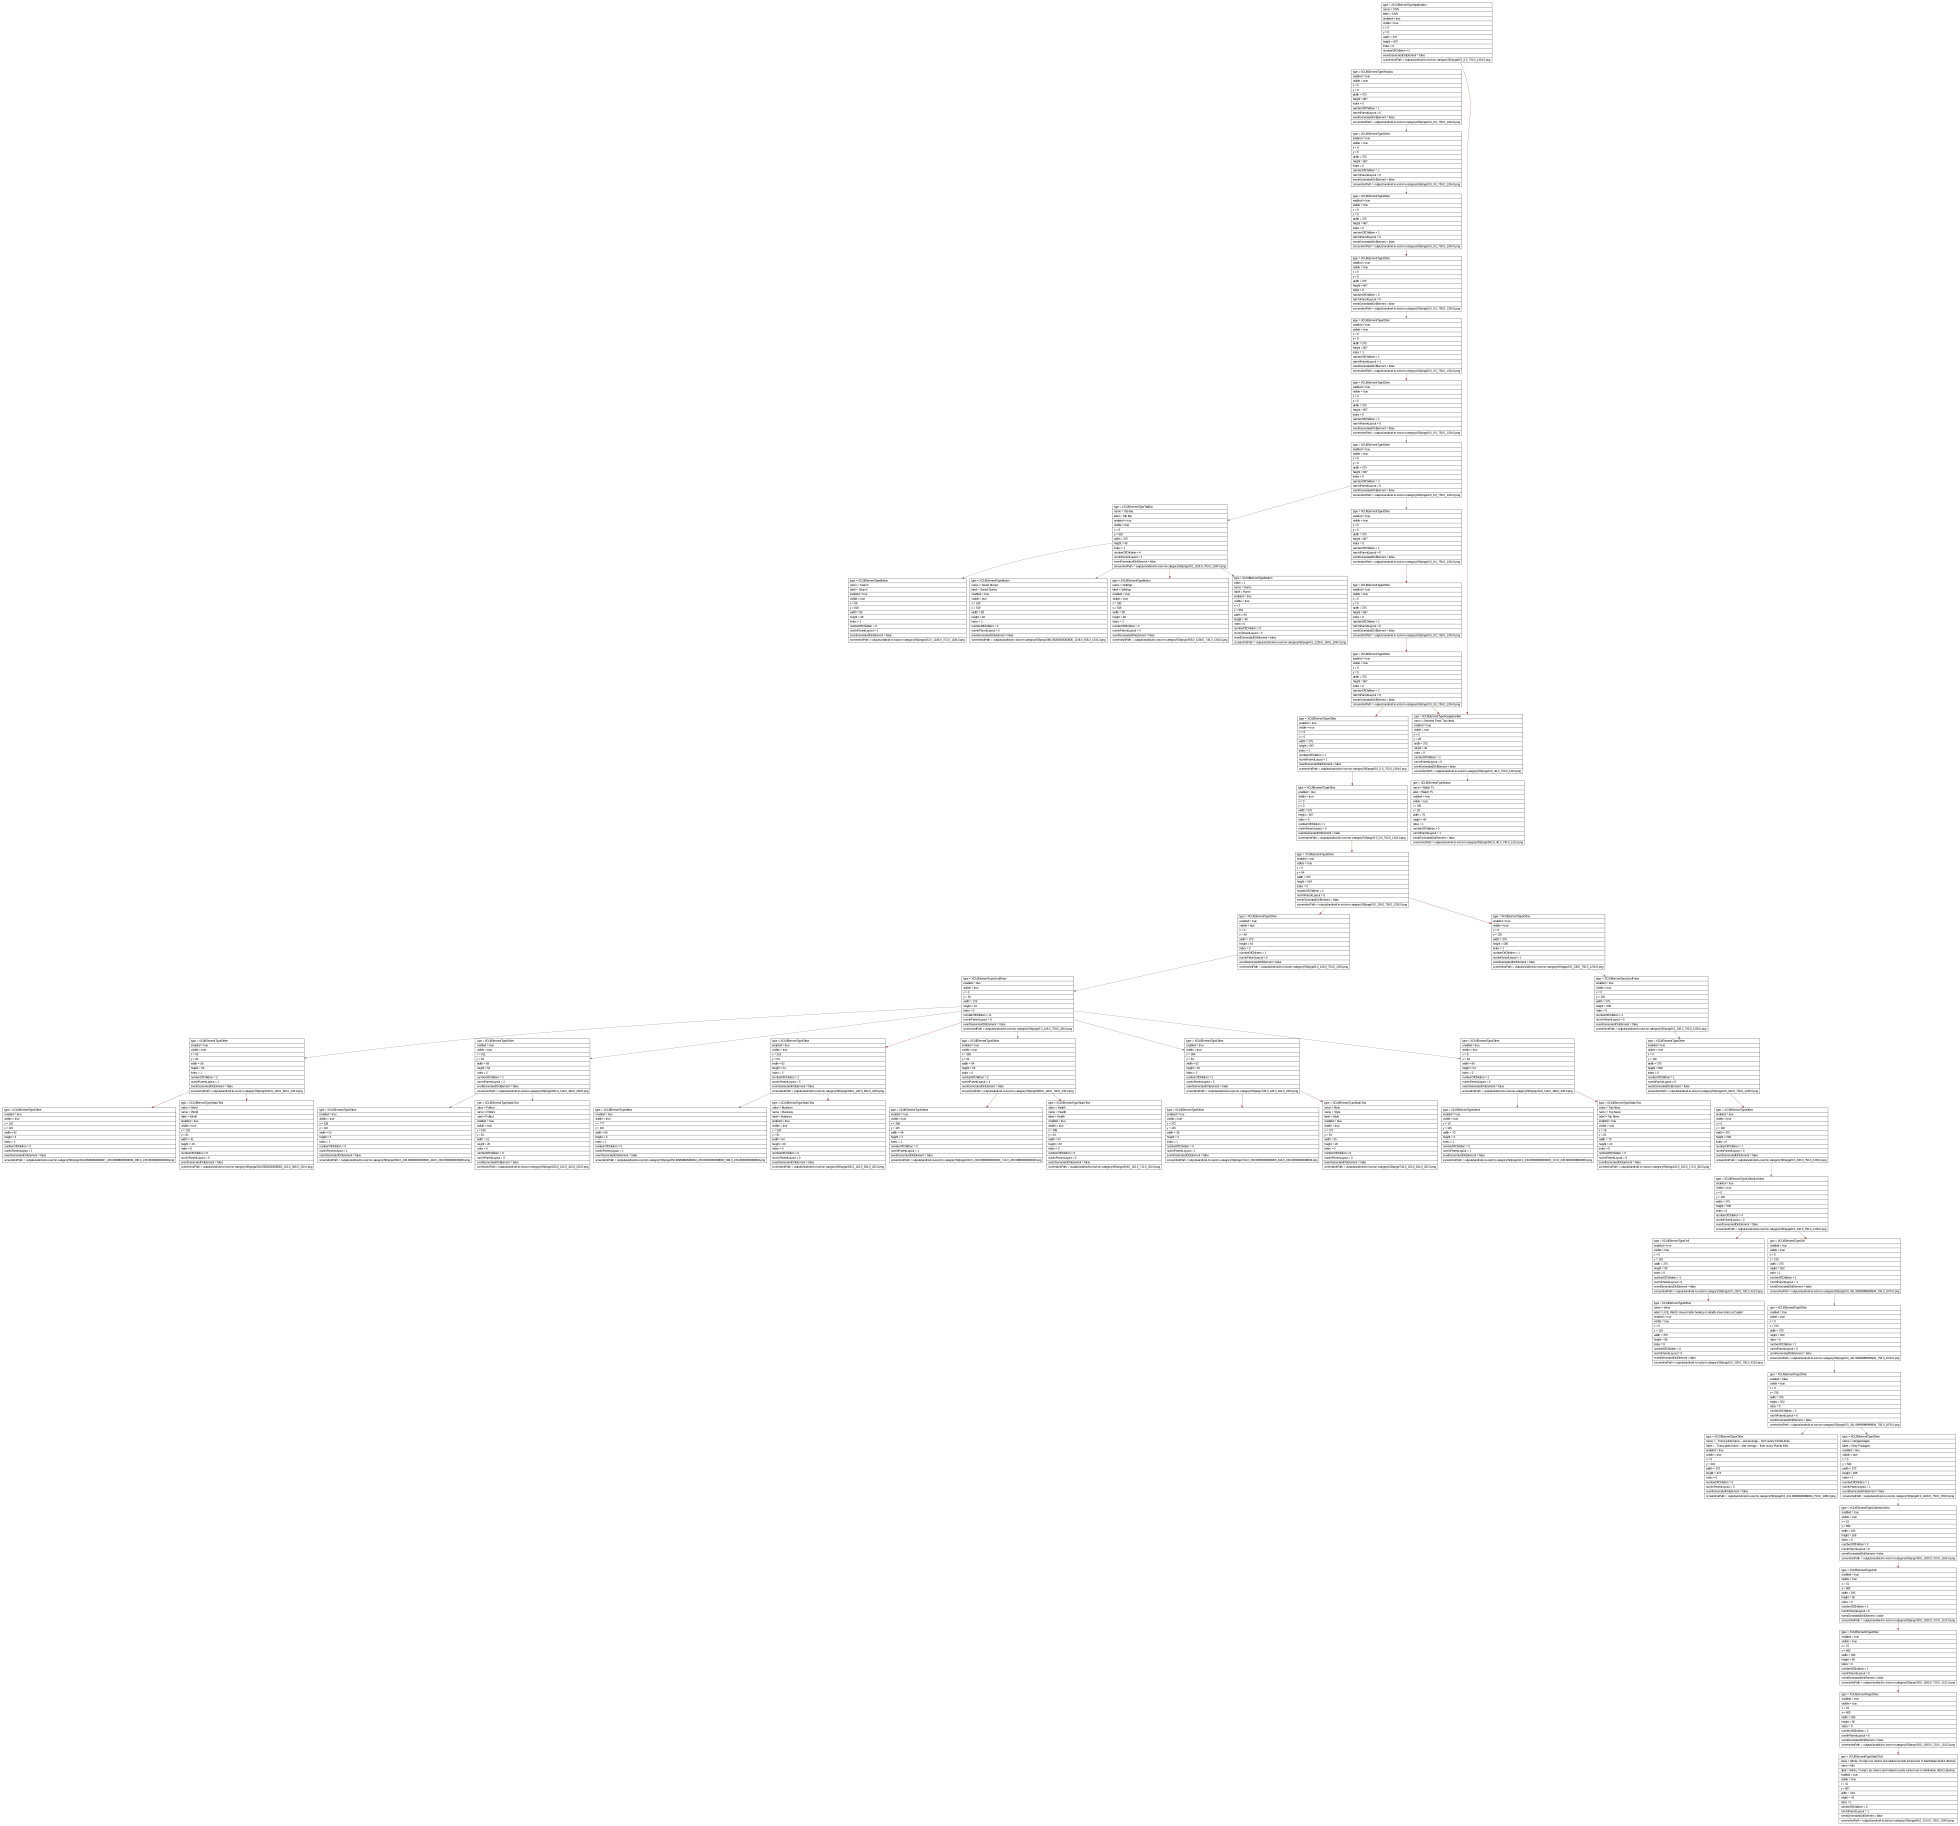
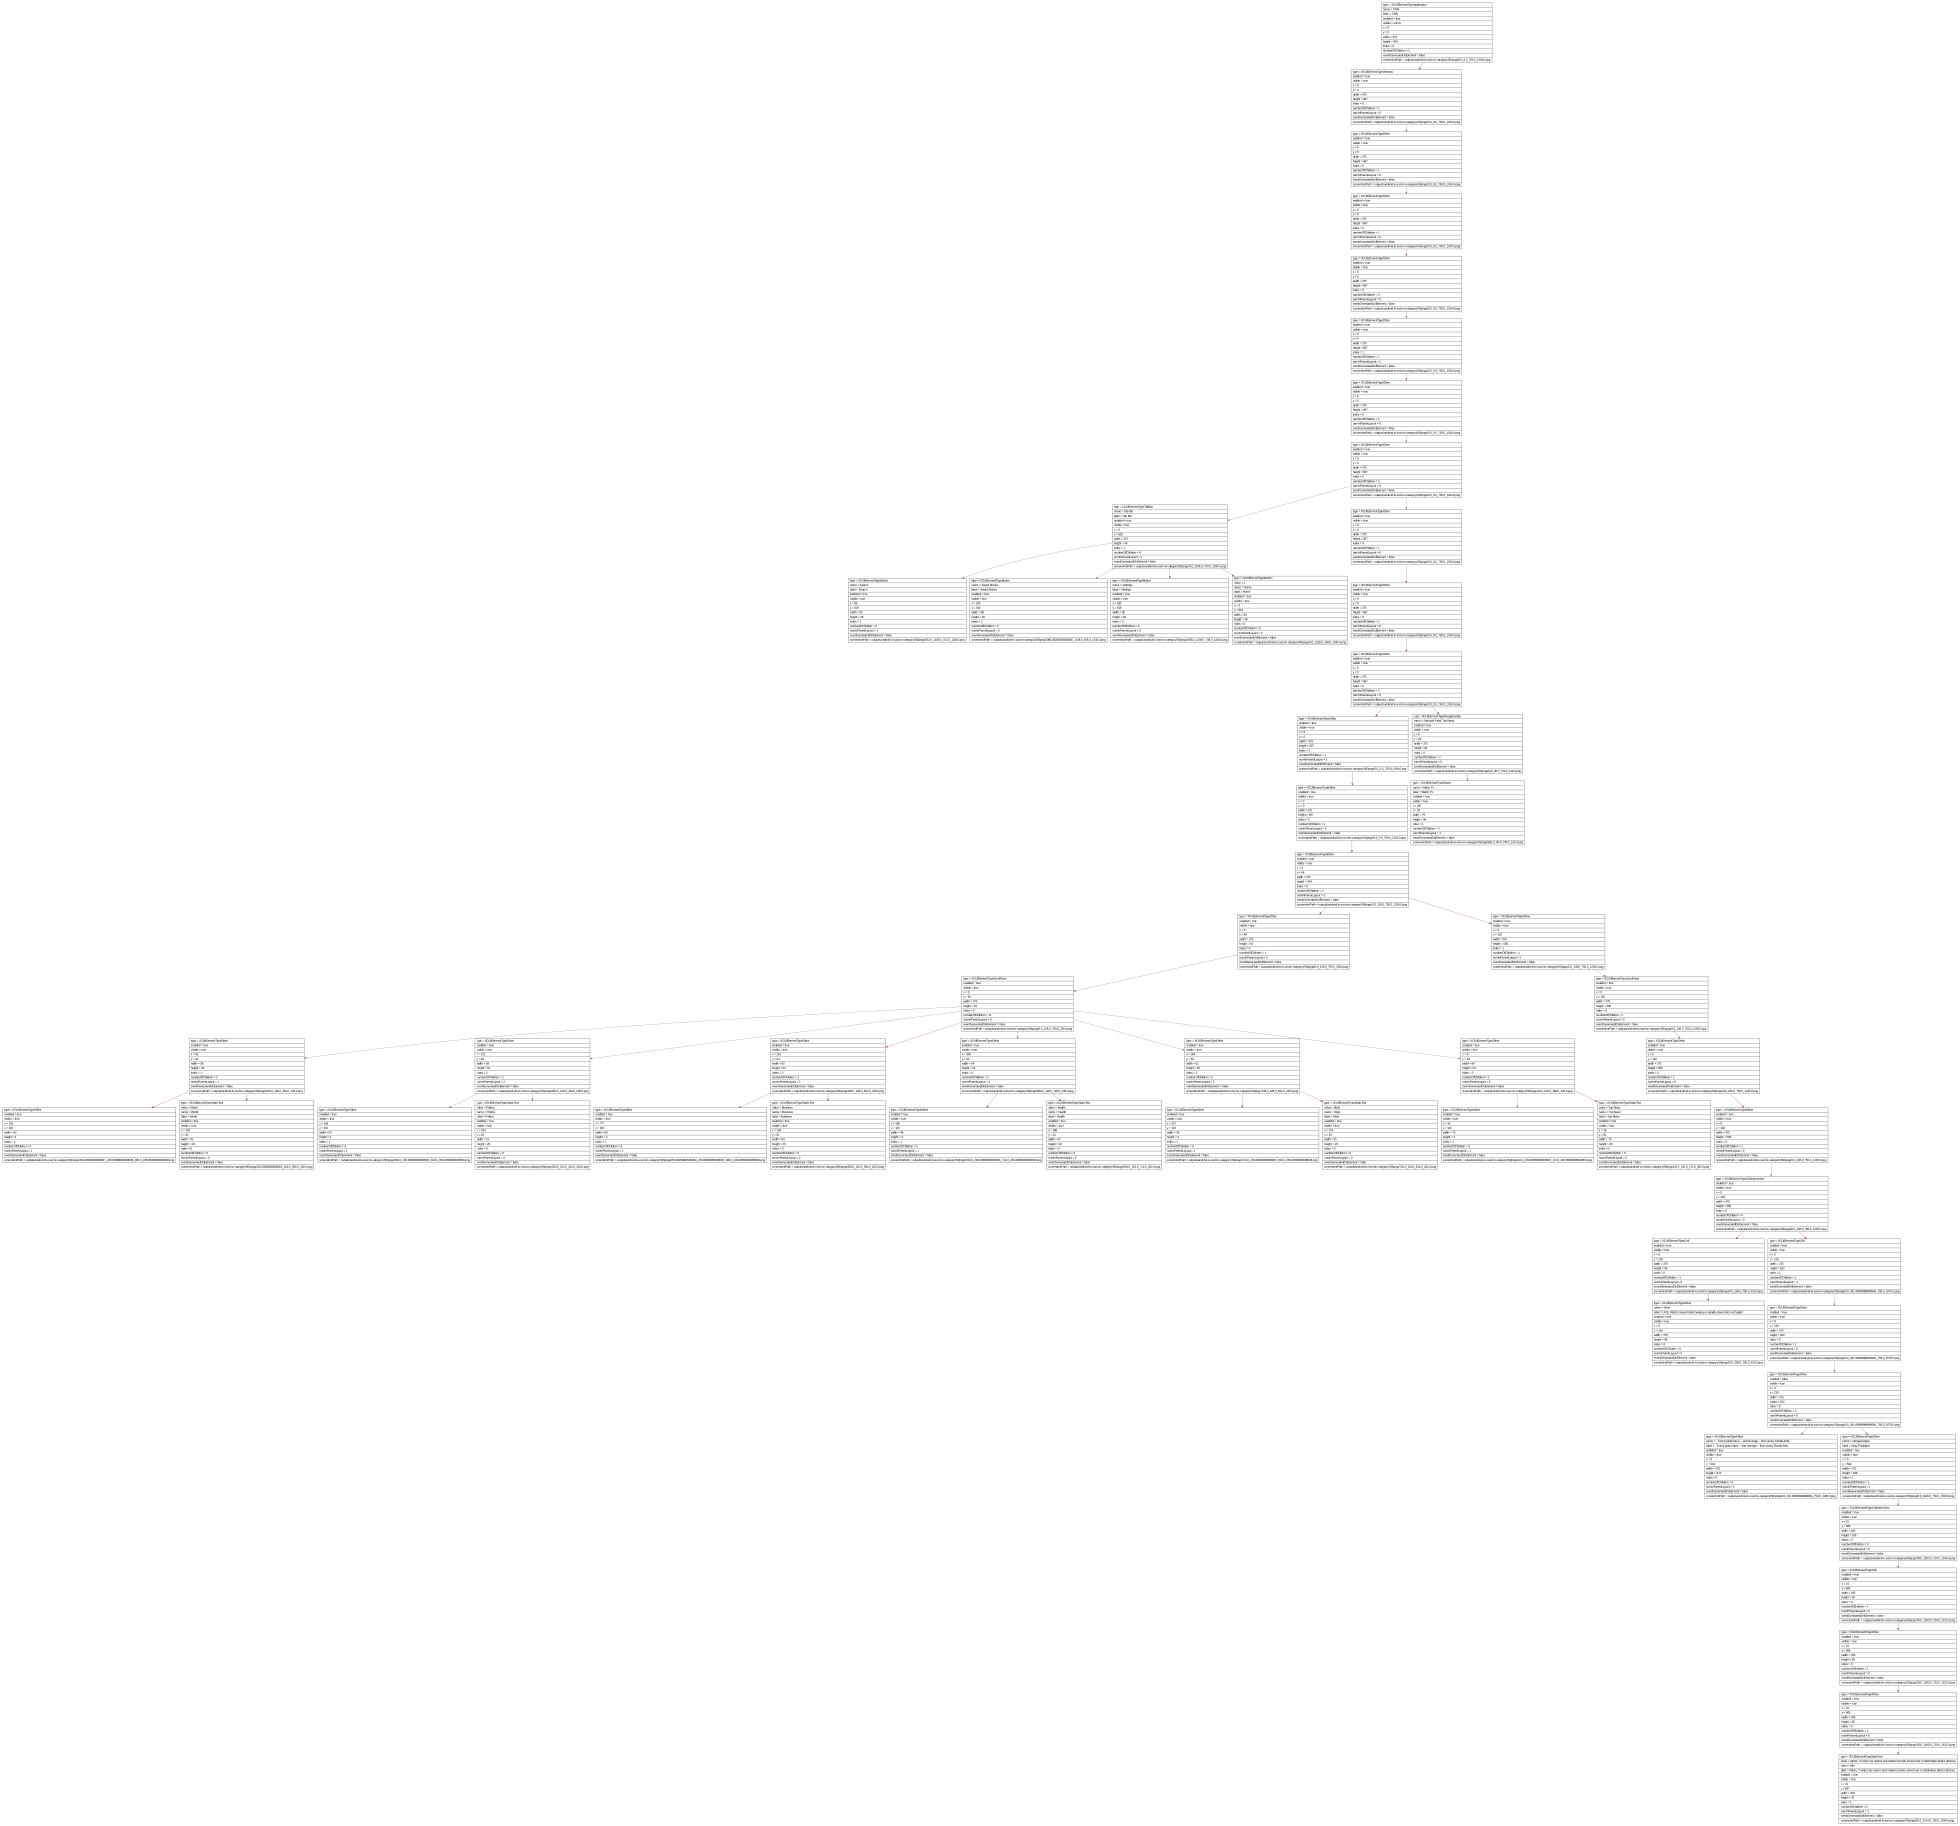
node "type = XCUIElementTypeApplication": text "visible = true" -> "visible = sunny"
edge "type = XCUIElementTypeApplication" -> "type = XCUIElementTypeNavigationBar": now "type = XCUIElementTypeApplication" -> "type = XCUIElementTypeWindow"
